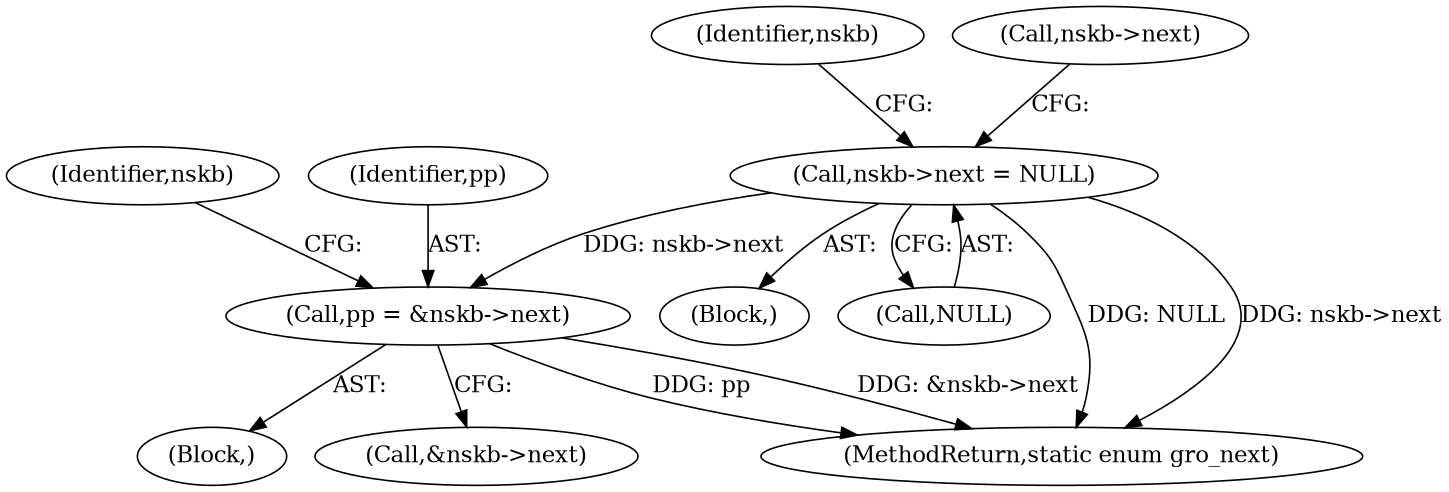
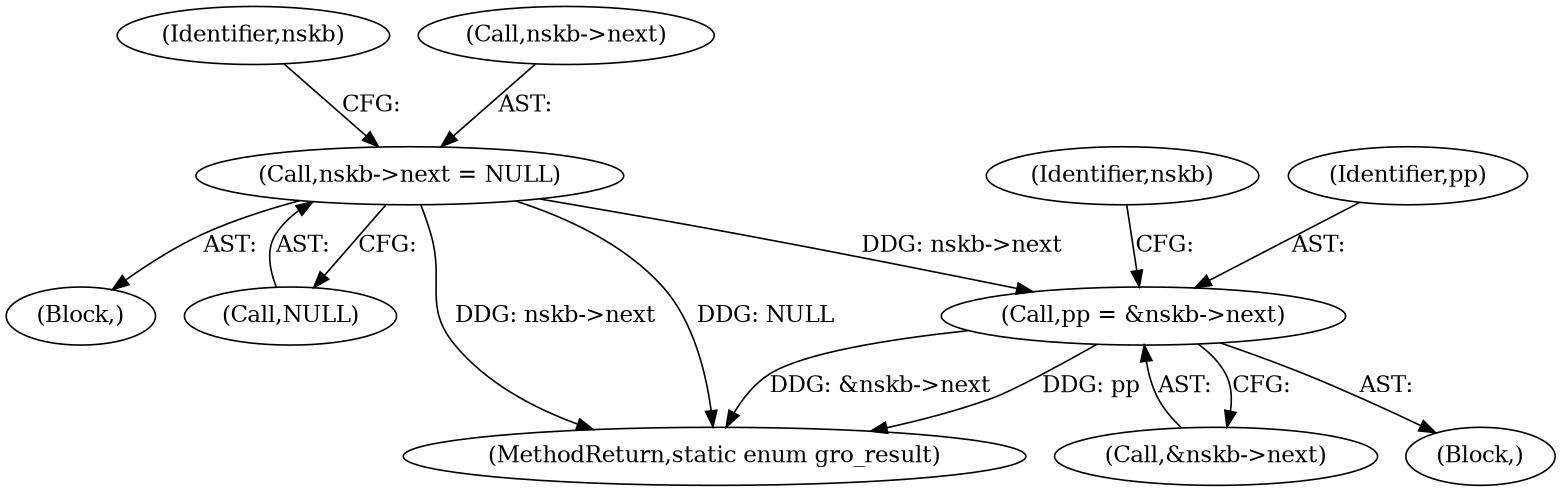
edge "(Call,nskb->next)" -> "(Call,nskb->next = NULL)": label "CFG: " -> "AST: "
edge "(Call,&nskb->next)" -> "(Call,pp = &nskb->next)": added, label "AST:"
node "(MethodReturn,static enum gro_next)": label "(MethodReturn,static enum gro_next)" -> "(MethodReturn,static enum gro_result)"
